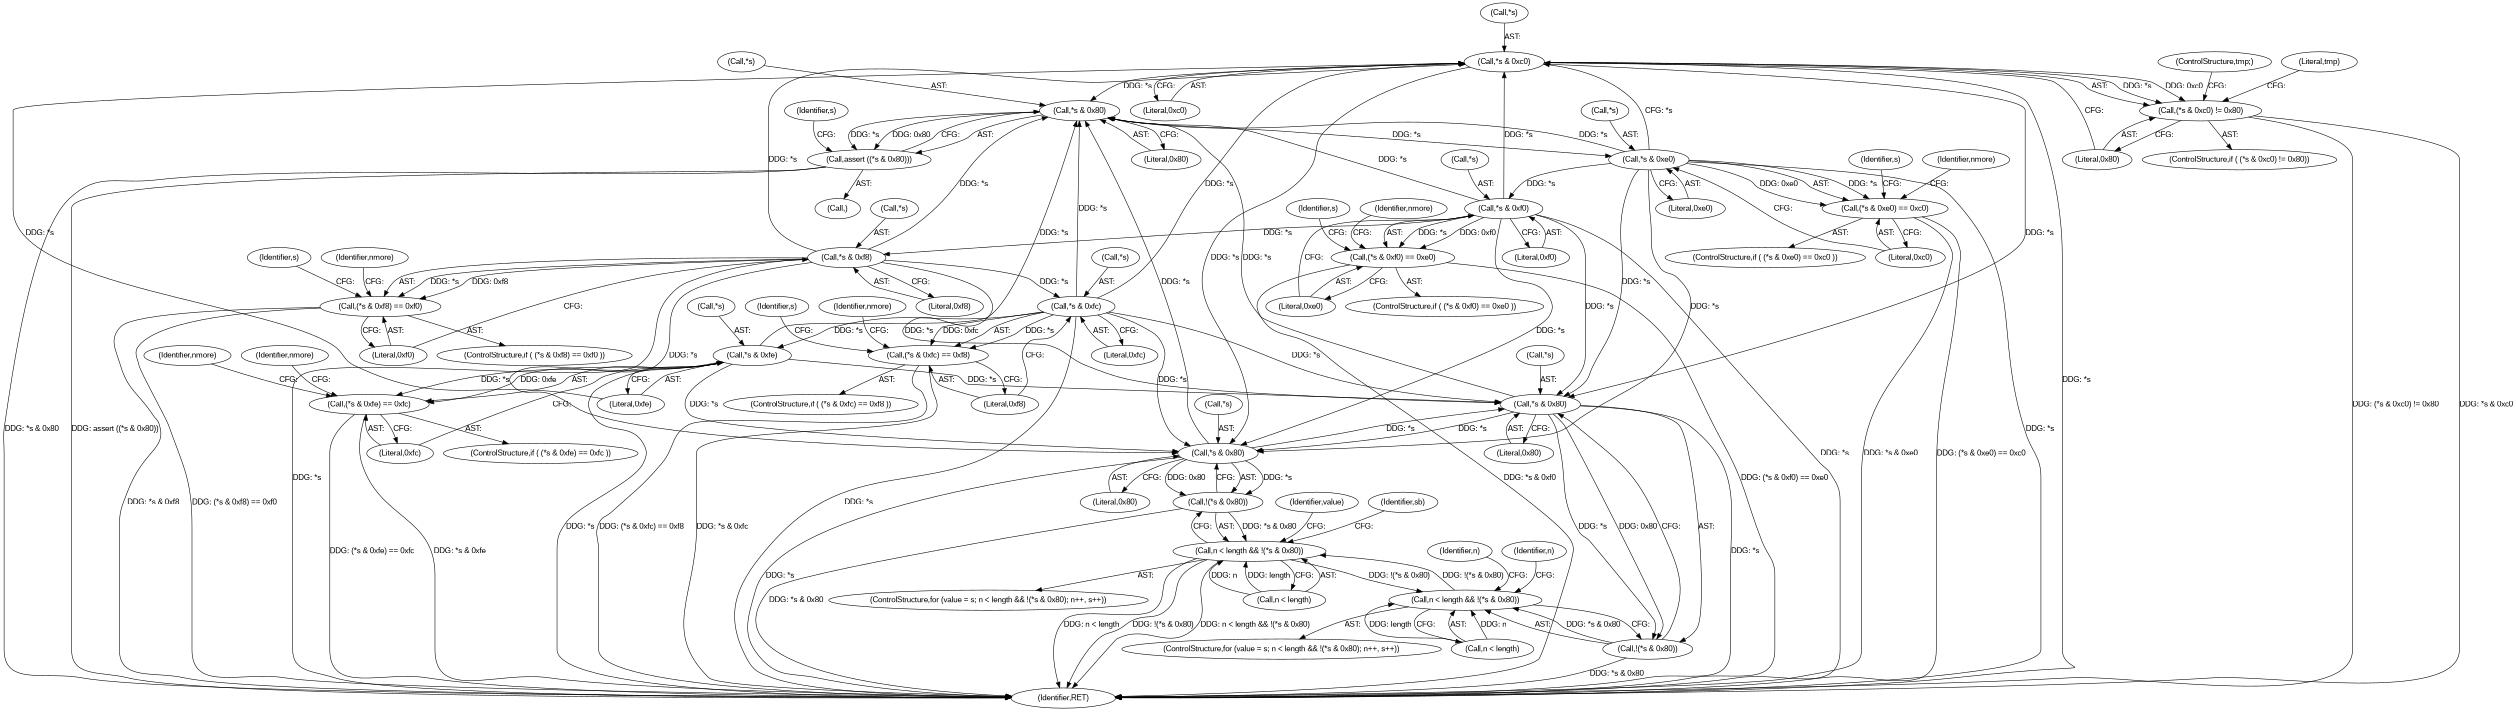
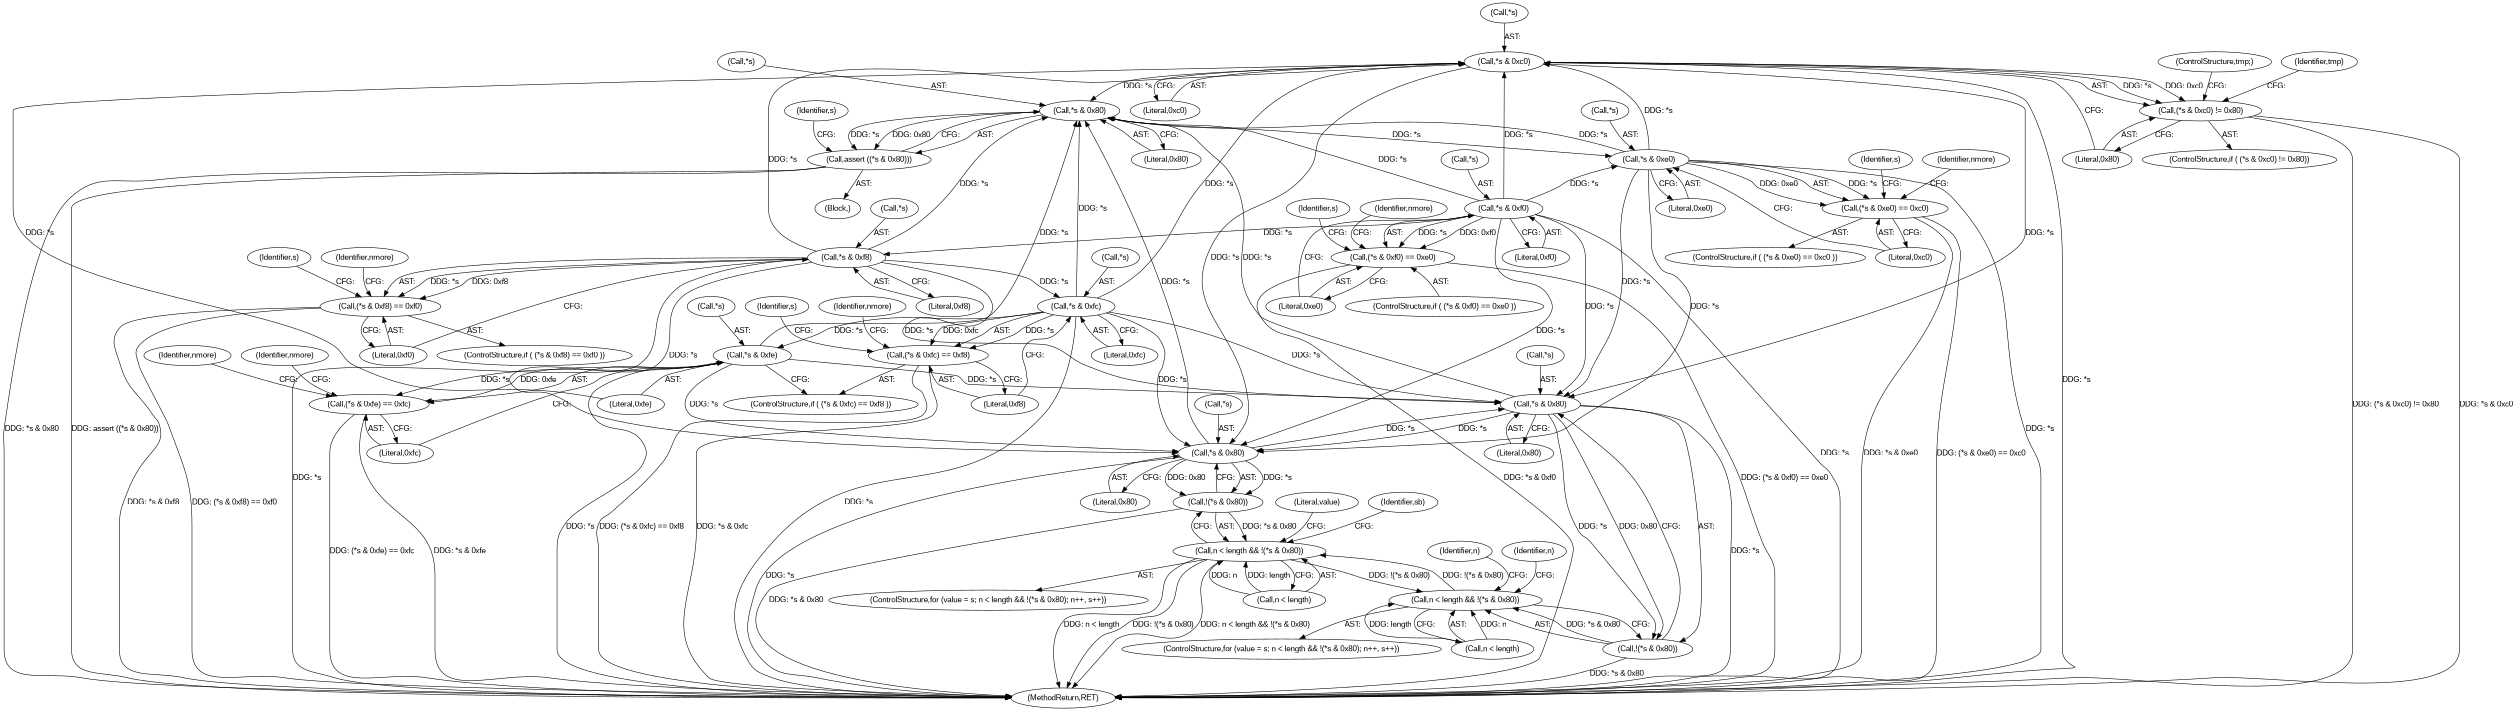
node "(Literal,tmp)": label "(Literal,tmp)" -> "(Identifier,tmp)"
edge "(Call,*s & 0xe0)" -> "(Call,*s & 0xc0)": label "CFG: *s" -> "DDG: *s"
edge "(Call,*s & 0xe0)" -> "(Call,*s & 0xf0)": reversed
node "(Call,)": label "(Call,)" -> "(Block,)"
edge "(Call,(*s & 0xf0) == 0xe0)" -> "(ControlStructure,if ( (*s & 0xf0) == 0xe0 ))": reversed
edge "(Call,*s & 0xfe)" -> "(Literal,0xfe)": now "(Call,*s & 0xfe)" -> "(ControlStructure,if ( (*s & 0xfc) == 0xf8 ))"
node "(ControlStructure,if ( (*s & 0xfe) == 0xfc ))": removed
node "(Identifier,value)": label "(Identifier,value)" -> "(Literal,value)"
node "(Identifier,RET)": label "(Identifier,RET)" -> "(MethodReturn,RET)"
